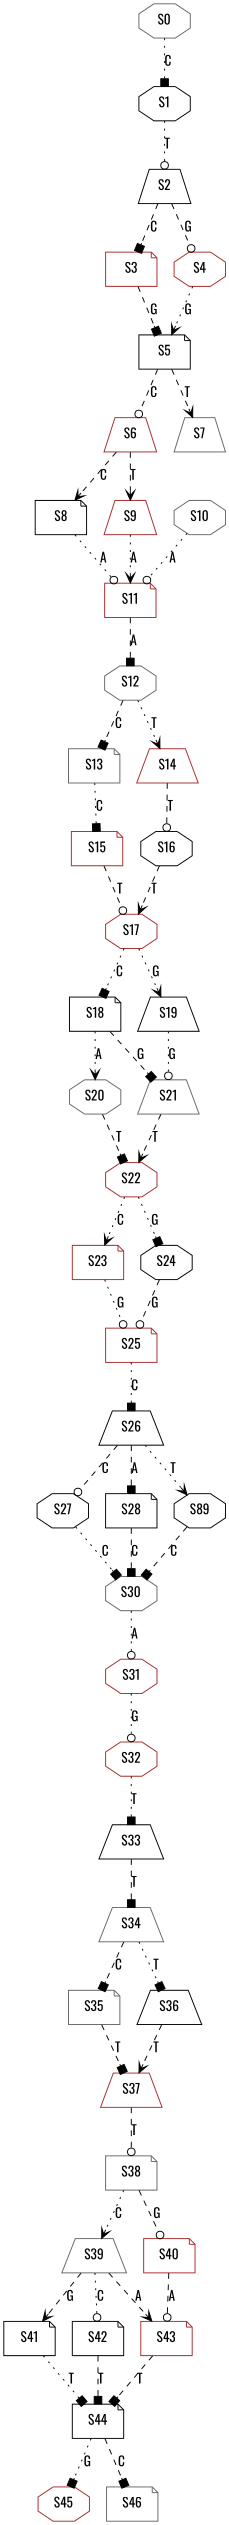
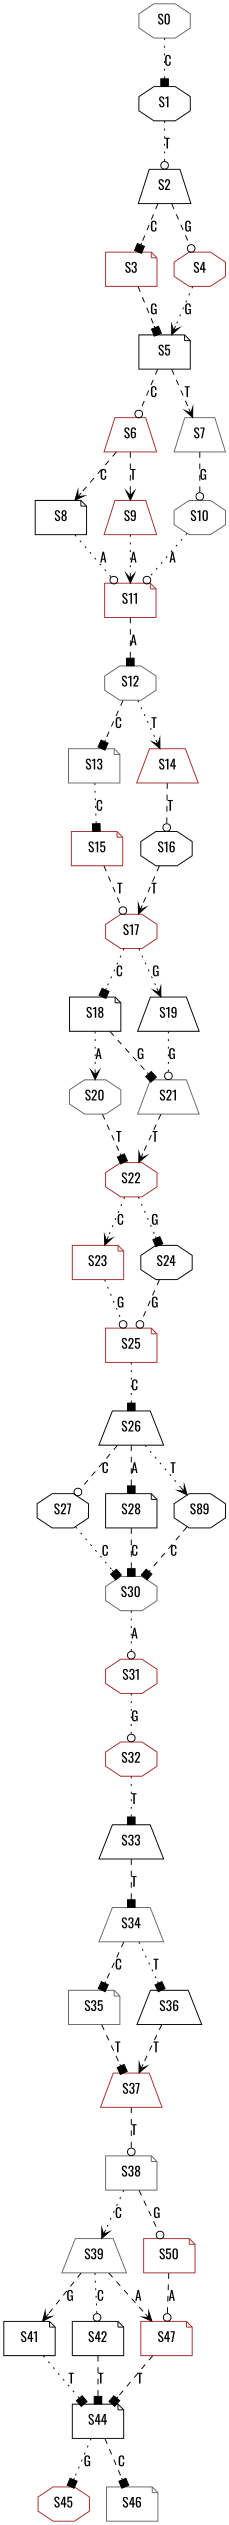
edge "S7" -> "S10": added, label "G"
node "S40": label "S40" -> "S50"
node "S43": label "S43" -> "S47"
